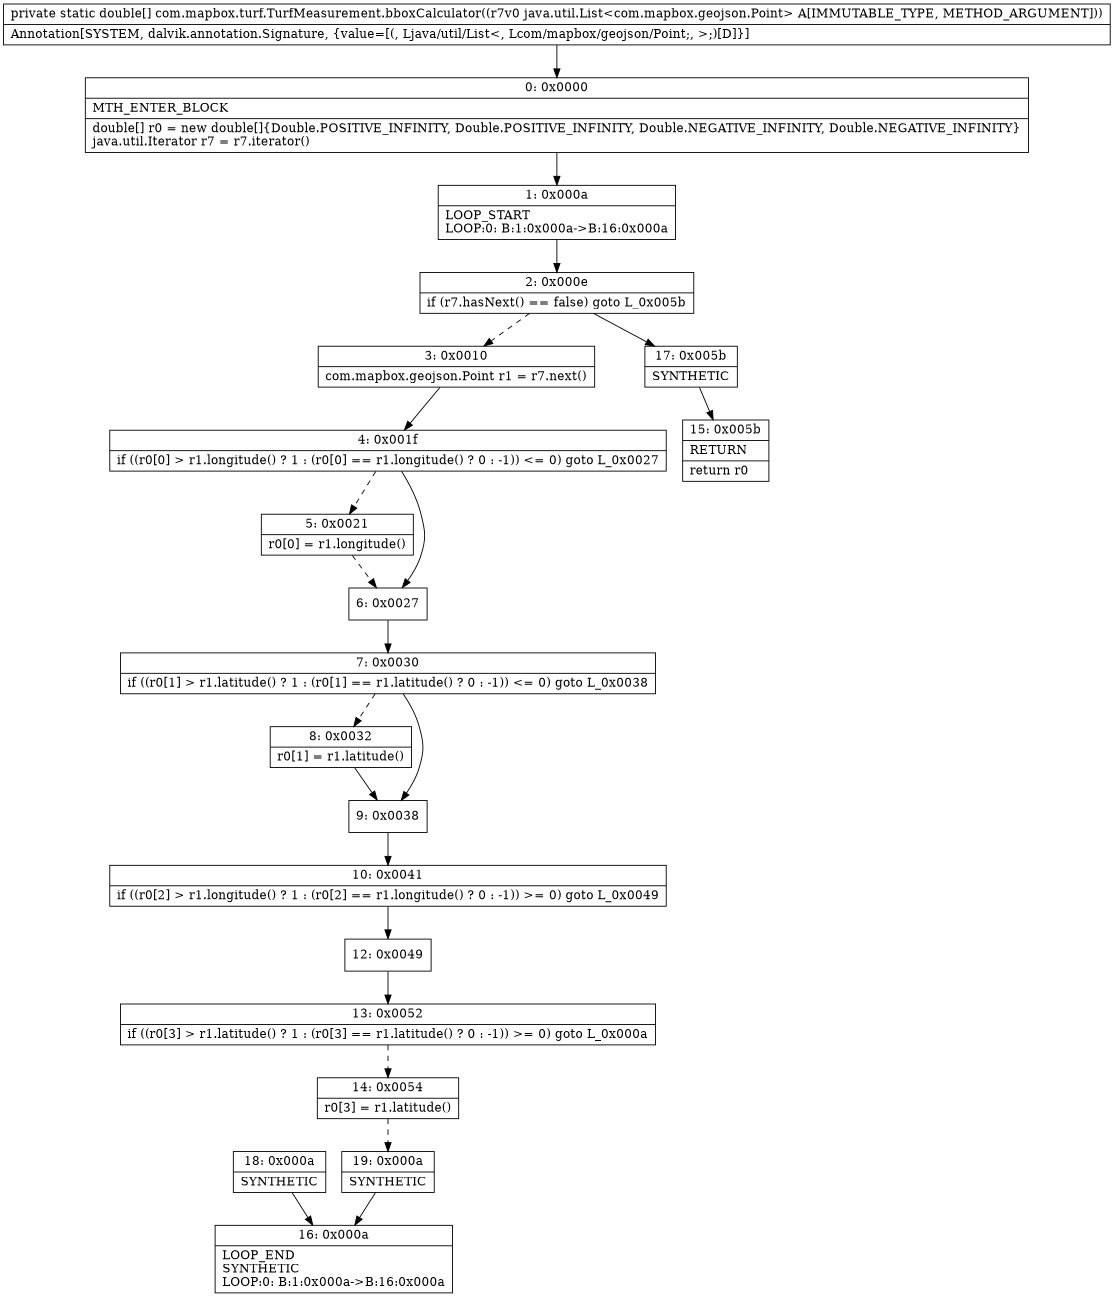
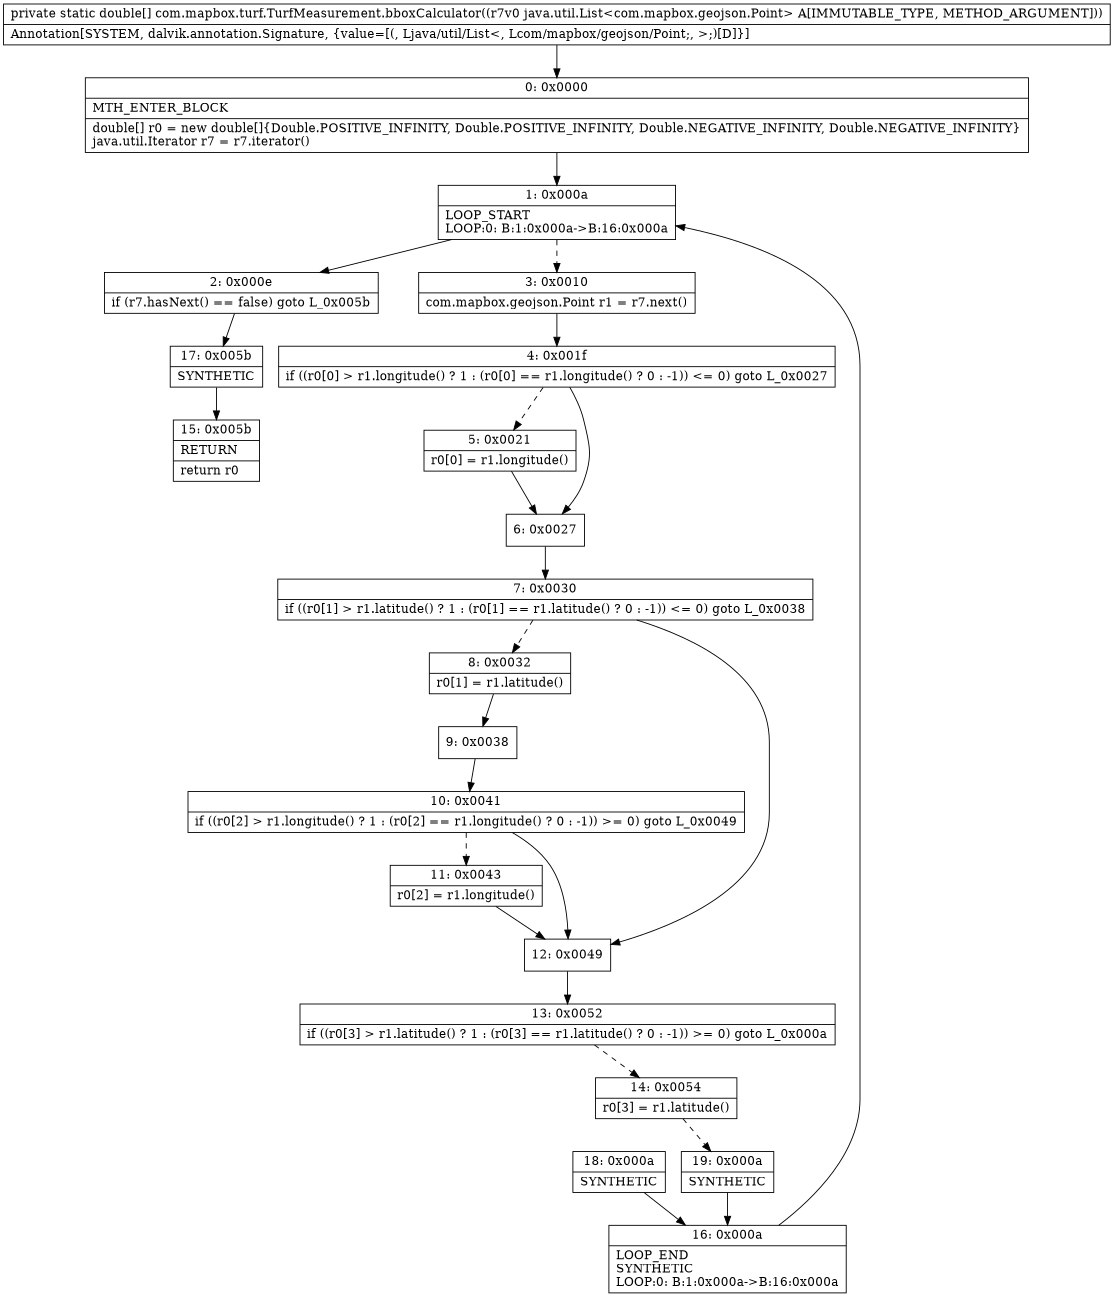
edge "2: 0x000e" -> "3: 0x0010": now "1: 0x000a" -> "3: 0x0010"
edge "5: 0x0021" -> "6: 0x0027": style dashed -> solid
edge "16: 0x000a" -> "1: 0x000a": added
edge "7: 0x0030" -> "9: 0x0038": now "7: 0x0030" -> "12: 0x0049"
node "11: 0x0043": added
